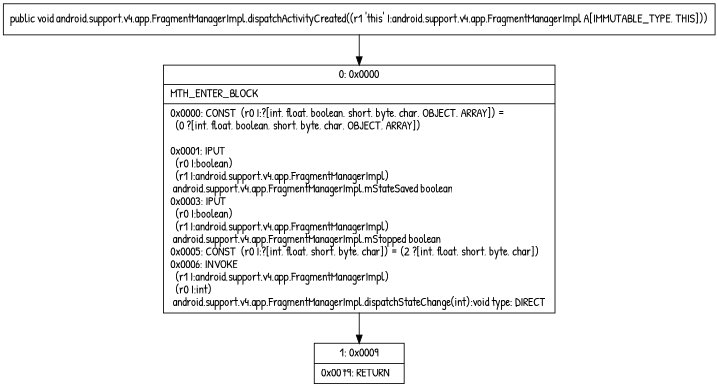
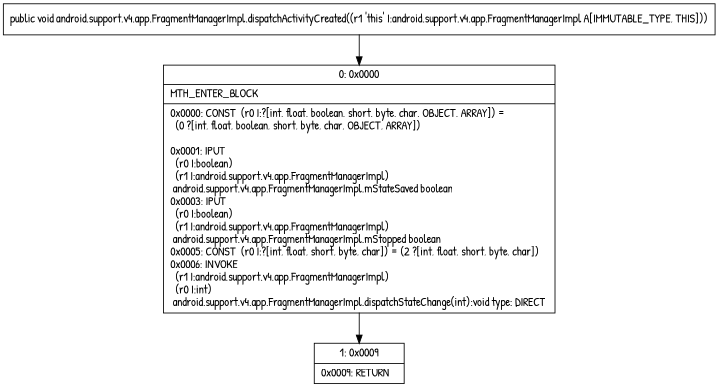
node "1: 0x0009": text "0x0079: RETURN" -> "0x0009: RETURN"
